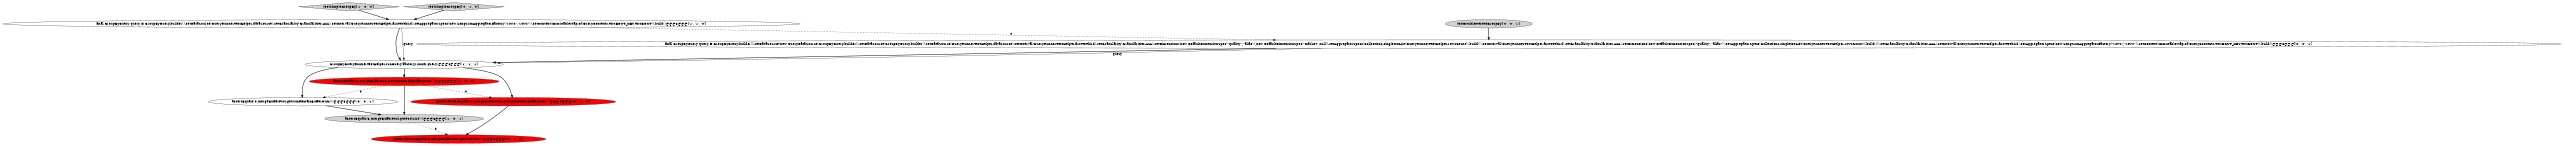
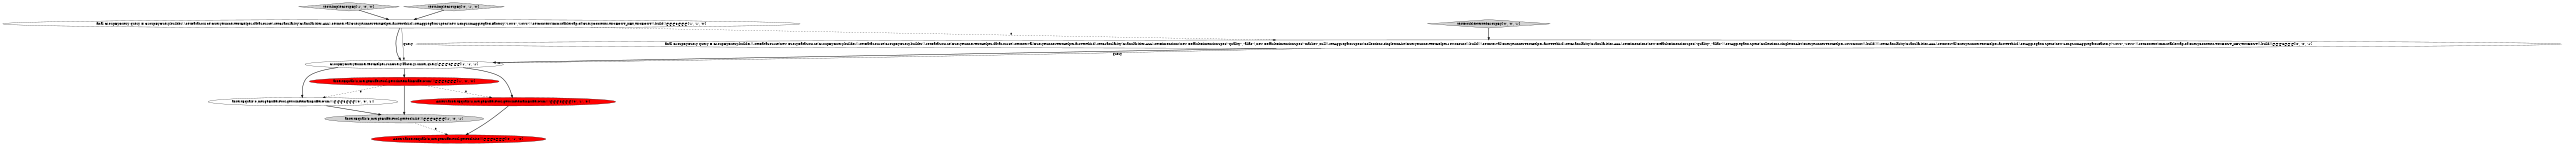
node "testDoubleNestedGroupBy['0', '0', '1']": shape ellipse -> diamond
